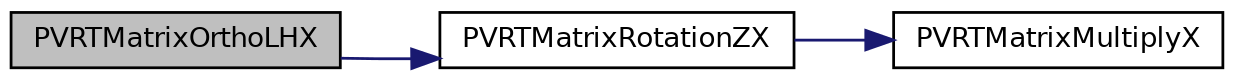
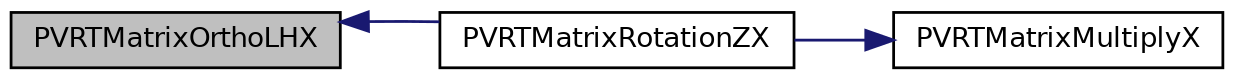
edge "PVRTMatrixOrthoLHX" -> "PVRTMatrixRotationZX": reversed
